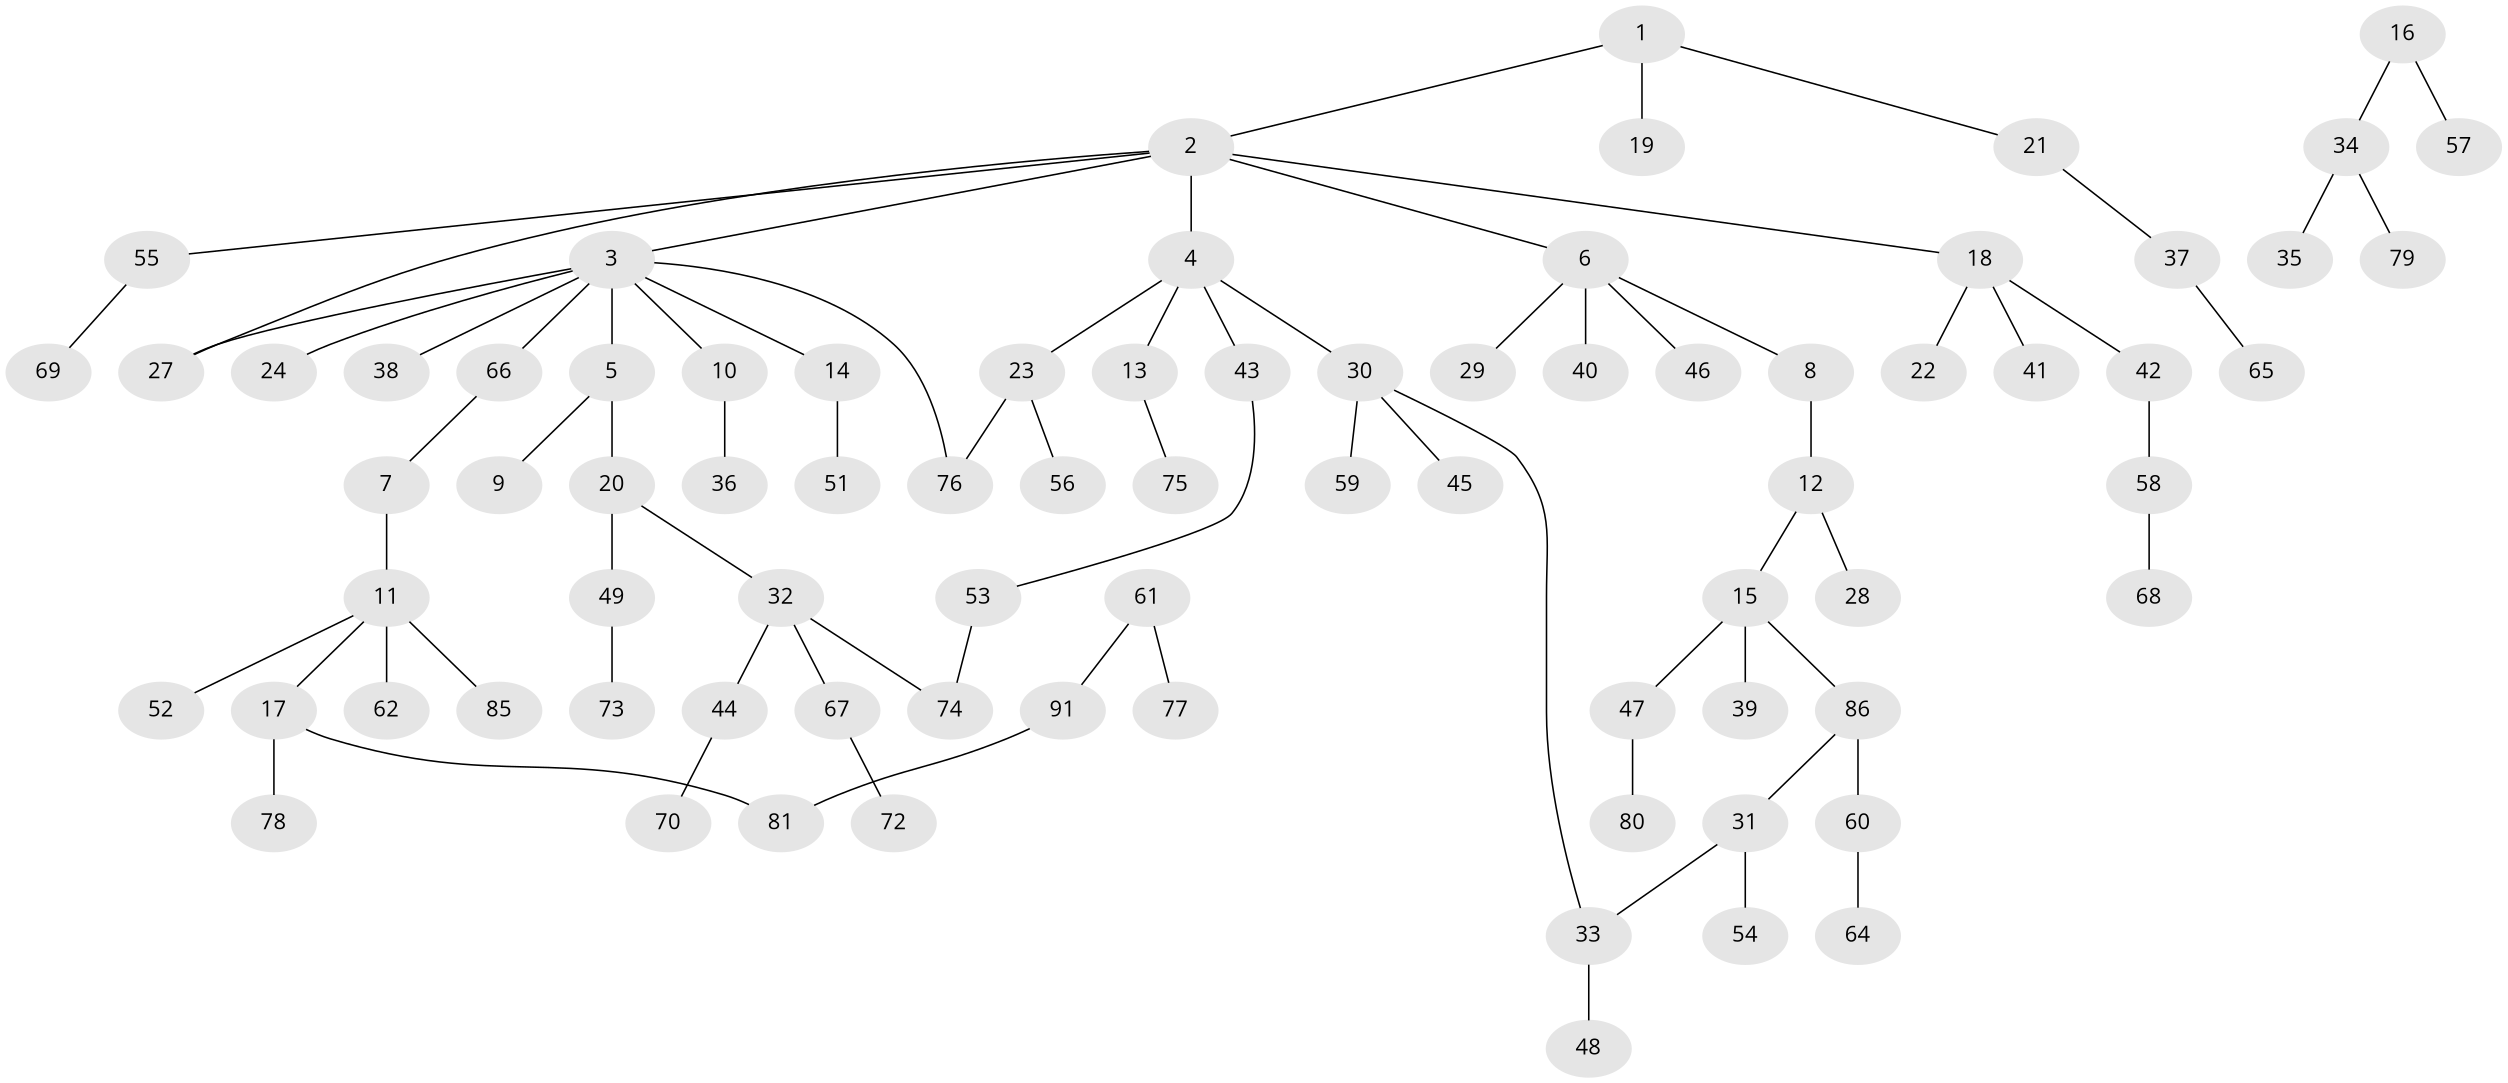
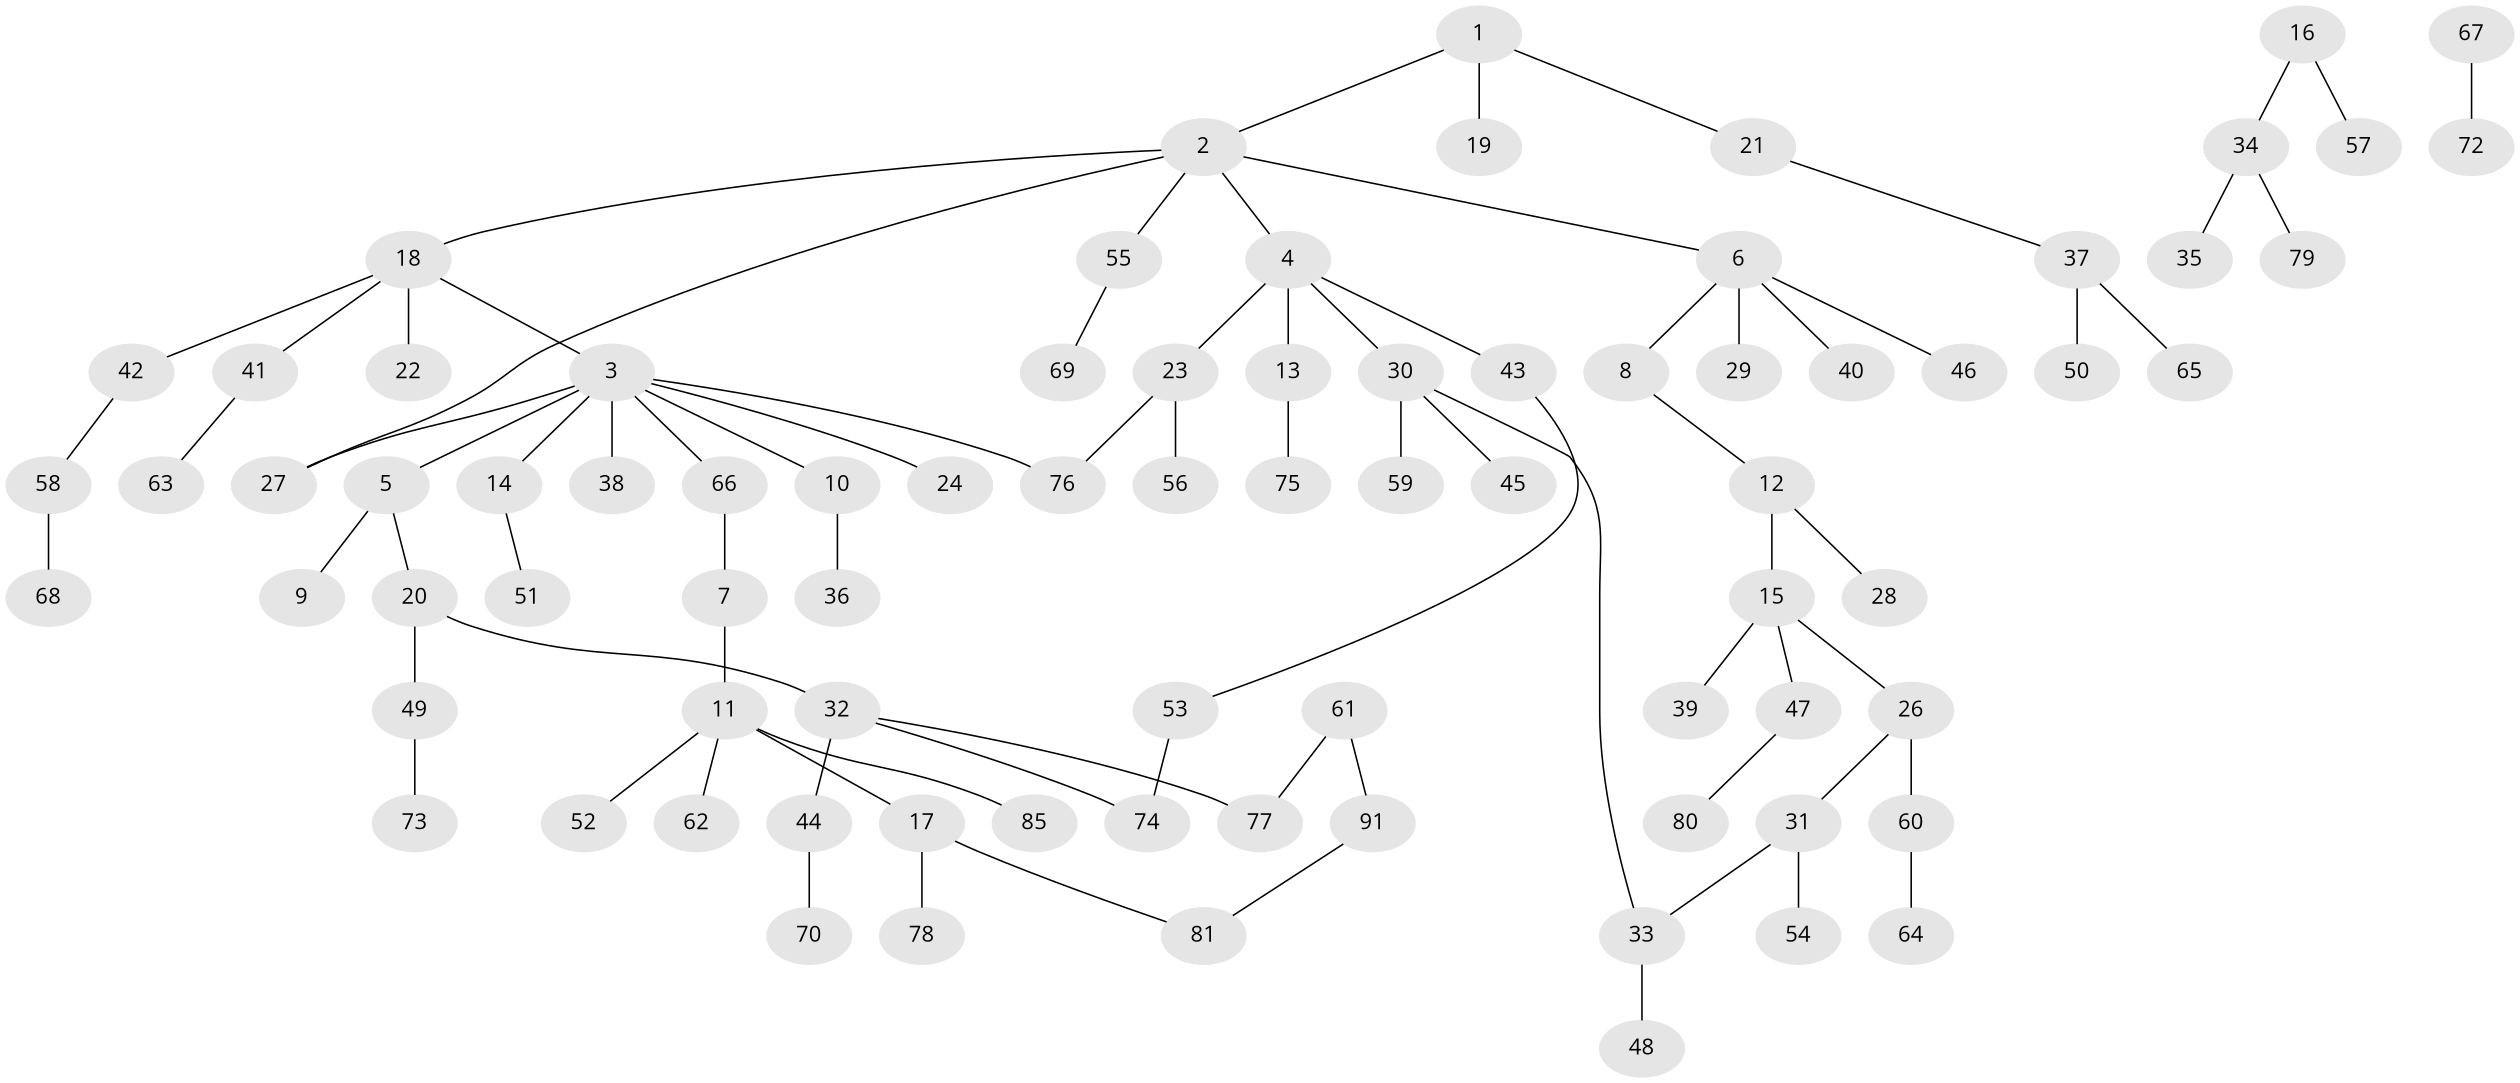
edge "2" -- "3": now "18" -- "3"
node "50": added
node "63": added
edge "32" -- "67": now "32" -- "77"
node "86": label "86" -> "26"
